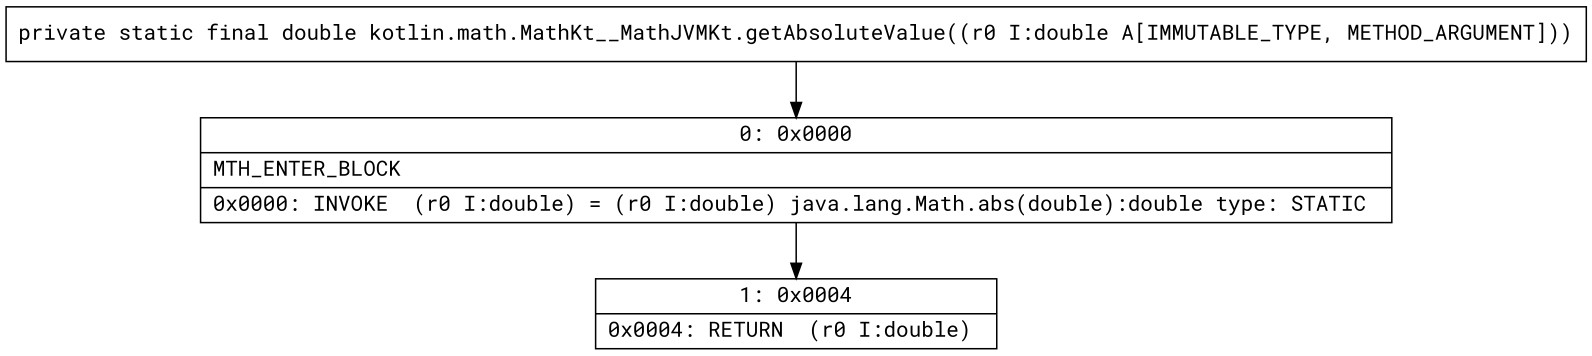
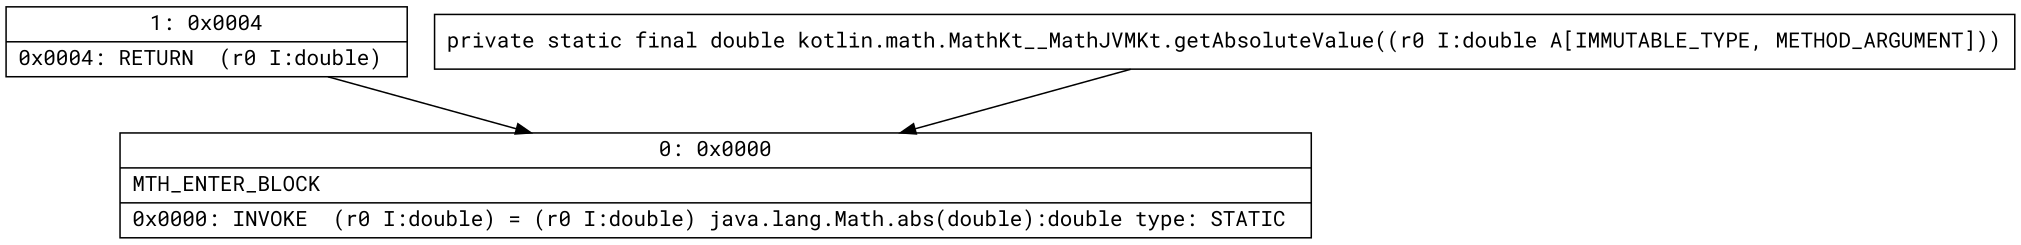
edge "0: 0x0000" -> "1: 0x0004": reversed
